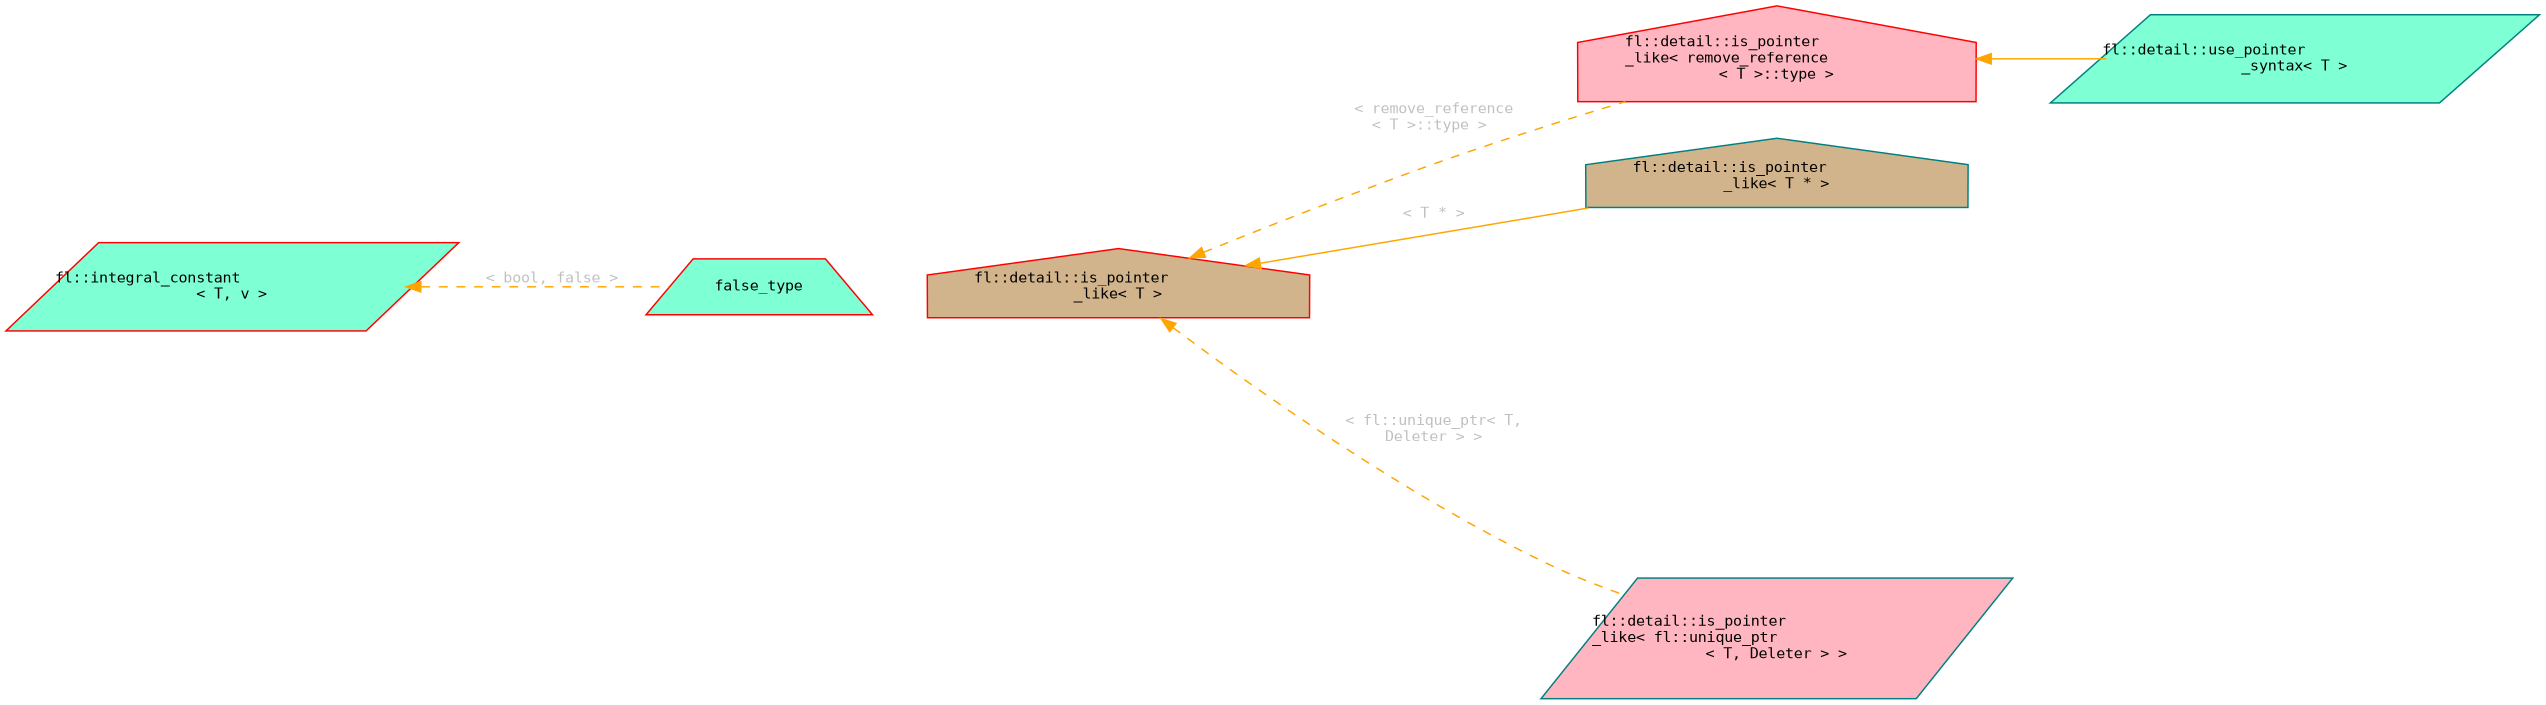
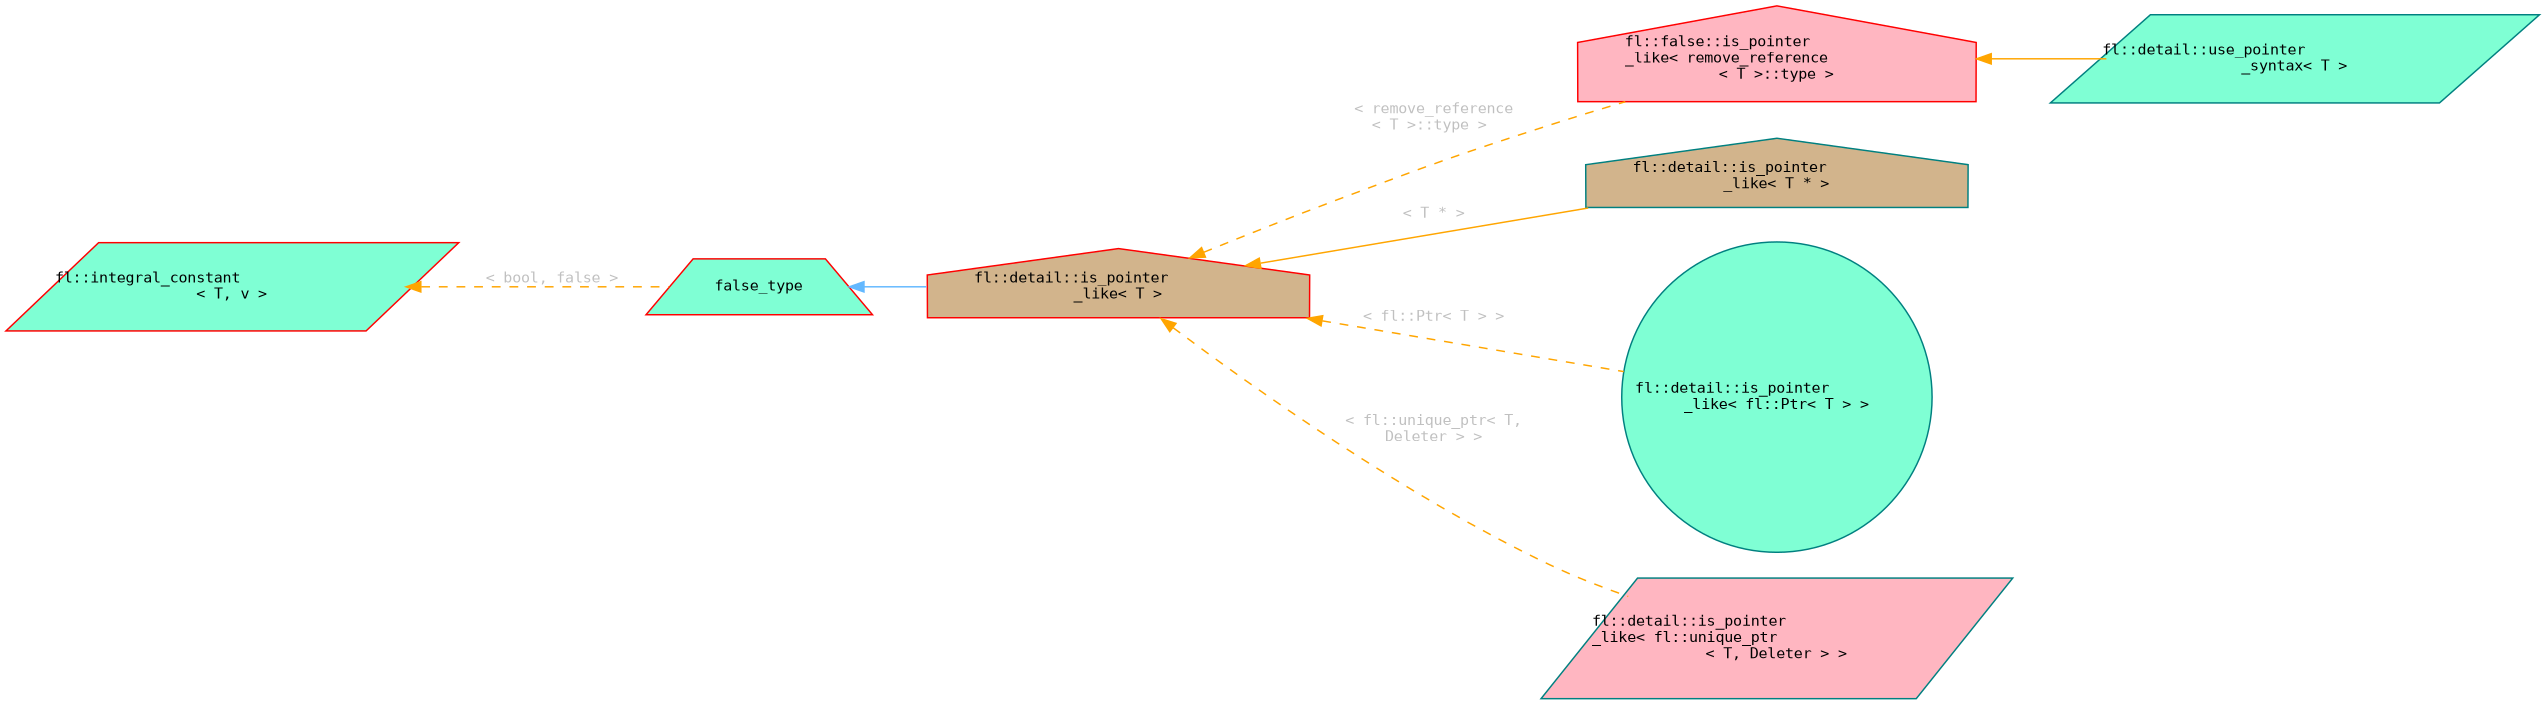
node "fl::detail::is_pointer _like< remove_reference < T >::type >": label "fl::detail::is_pointer _like< remove_reference < T >::type >" -> "fl::false::is_pointer _like< remove_reference < T >::type >"
edge "fl::detail::is_pointer _like< T >" -> "false_type": added
node "fl::detail::is_pointer _like< fl::Ptr< T > >": added
